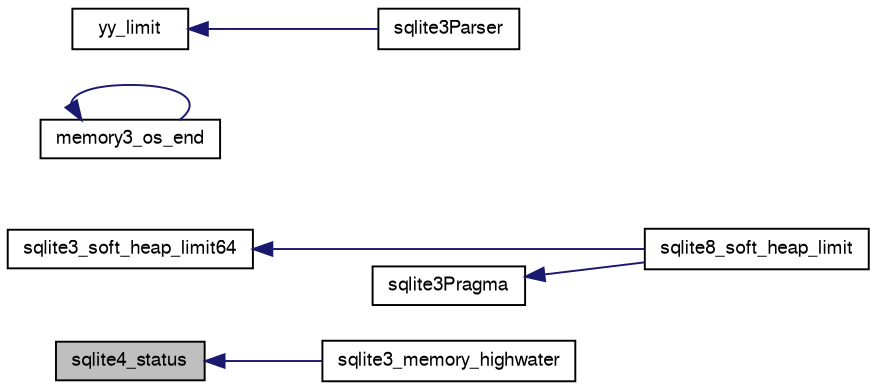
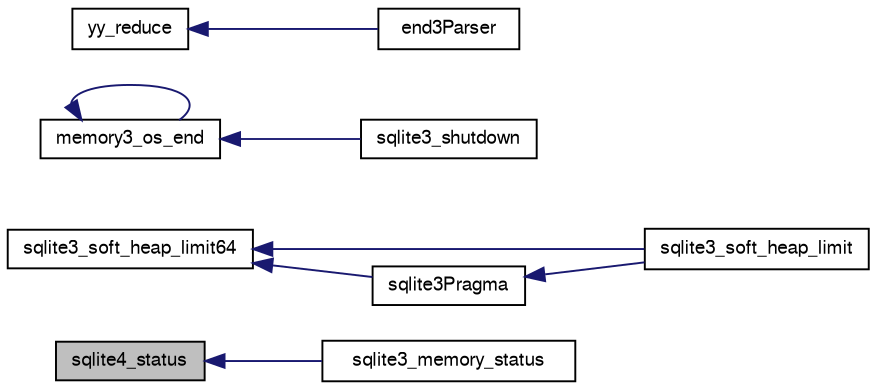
node "yy_limit": label "yy_limit" -> "yy_reduce"
node "sqlite3Parser": label "sqlite3Parser" -> "end3Parser"
node "sqlite3_shutdown": added
node "sqlite8_soft_heap_limit": label "sqlite8_soft_heap_limit" -> "sqlite3_soft_heap_limit"
edge "sqlite3Pragma" -> "sqlite3_soft_heap_limit64": added
node "sqlite3_memory_highwater": label "sqlite3_memory_highwater" -> "sqlite3_memory_status"
